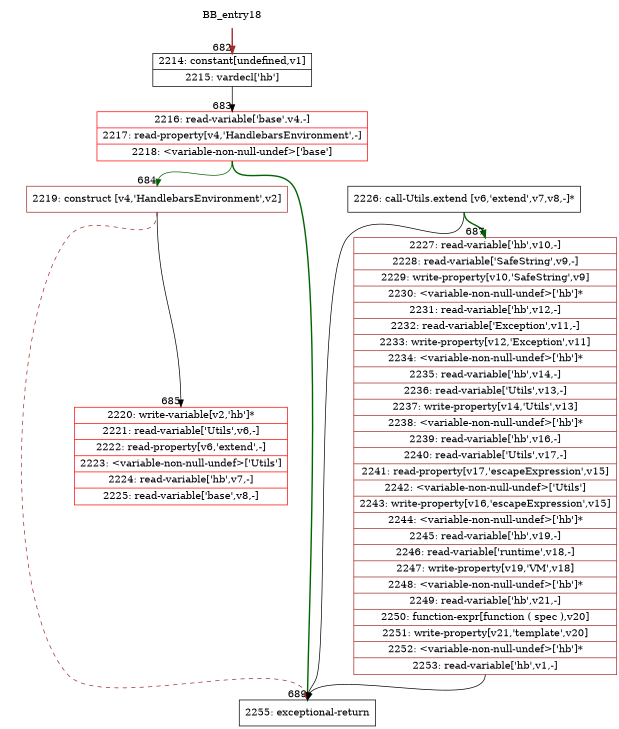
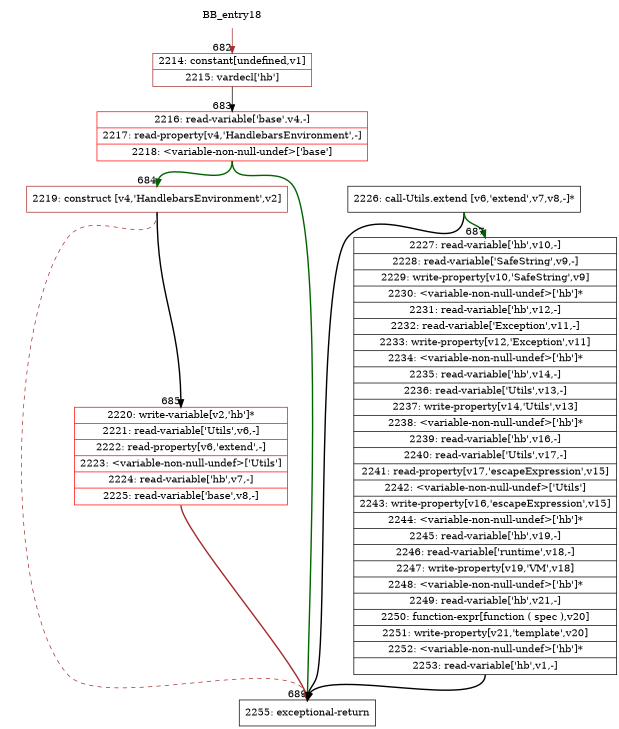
edge "BB_entry18" -> "2214: constant[undefined,v1]": style bold -> solid
node "2214: constant[undefined,v1]": color black -> brown
edge "2216: read-variable['base',v4,-]" -> "2219: construct [v4,'HandlebarsEnvironment',v2]": style solid -> bold
edge "2219: construct [v4,'HandlebarsEnvironment',v2]" -> "2220: write-variable[v2,'hb']*": style solid -> bold
edge "2226: call-Utils.extend [v6,'extend',v7,v8,-]*" -> "2255: exceptional-return": style solid -> bold
node "2227: read-variable['hb',v10,-]": color brown -> black
edge "2220: write-variable[v2,'hb']*" -> "2255: exceptional-return": added
edge "2227: read-variable['hb',v10,-]" -> "2255: exceptional-return": style solid -> bold
